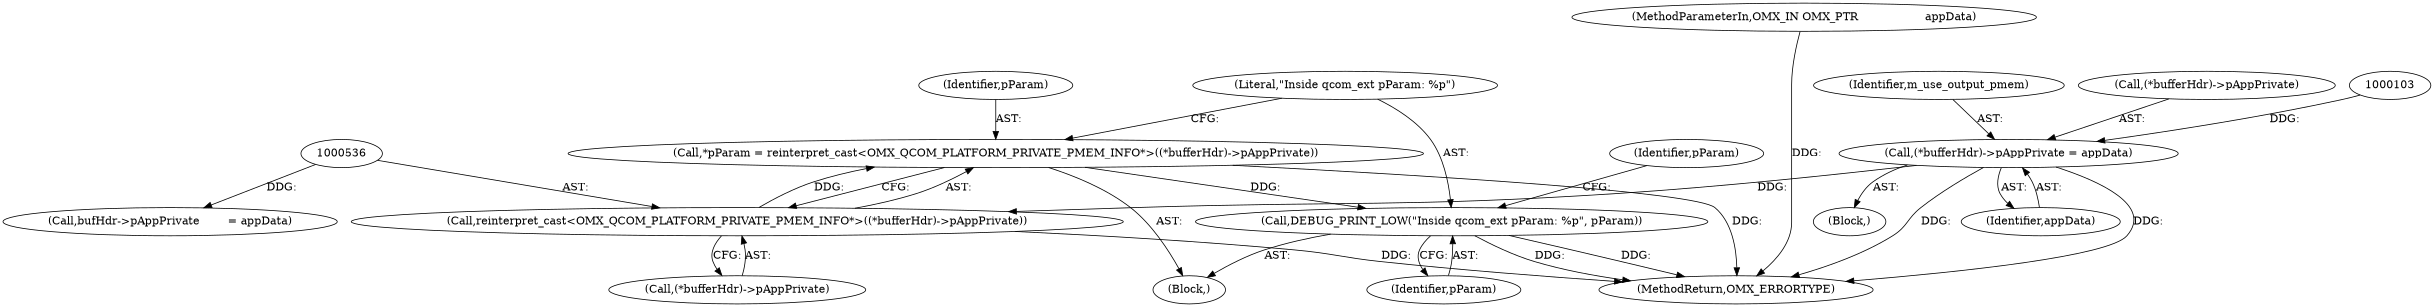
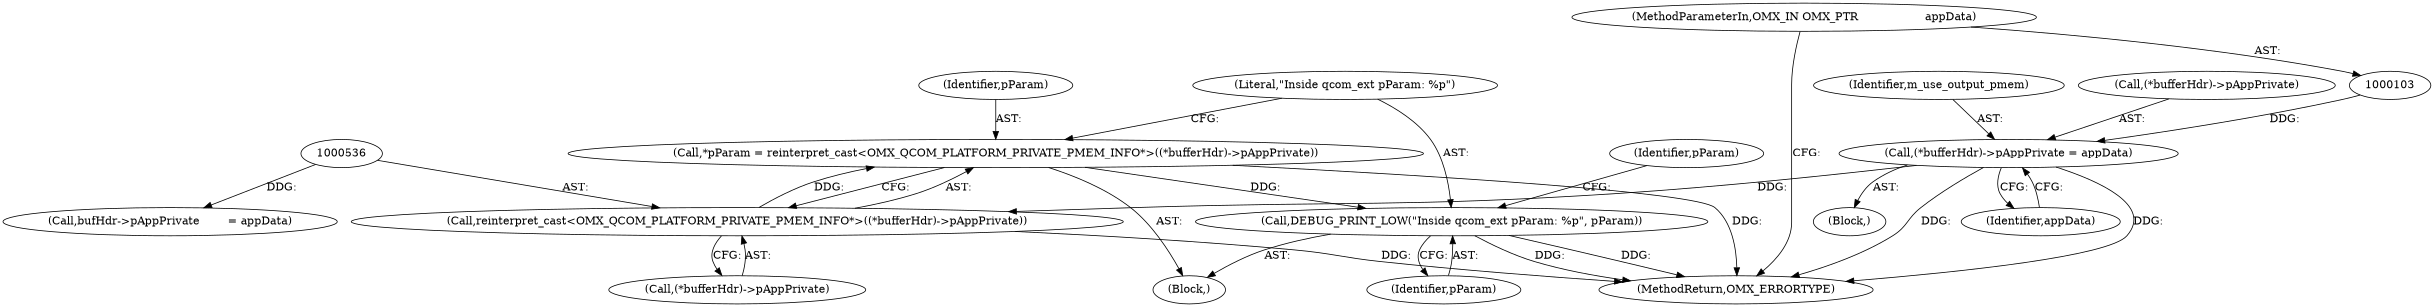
edge "(MethodParameterIn,OMX_IN OMX_PTR                   appData)" -> "1000103": added, label "AST:"
edge "(MethodParameterIn,OMX_IN OMX_PTR                   appData)" -> "(MethodReturn,OMX_ERRORTYPE)": label "DDG: " -> "CFG: "
edge "(Call,(*bufferHdr)->pAppPrivate = appData)" -> "(Identifier,appData)": label "AST: " -> "CFG: "
edge "(Identifier,appData)" -> "(Call,(*bufferHdr)->pAppPrivate = appData)": label "AST: " -> "CFG: "
